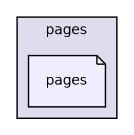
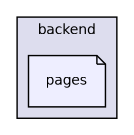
cluster "pages": label "pages" -> "backend"
